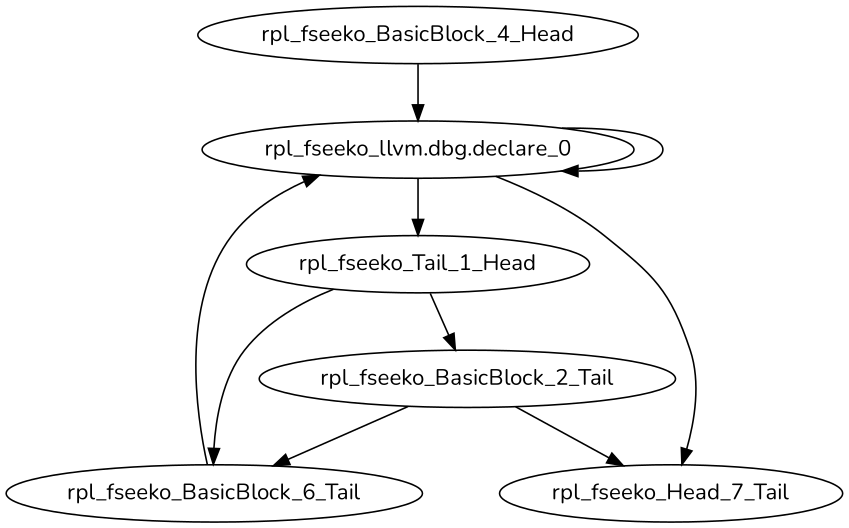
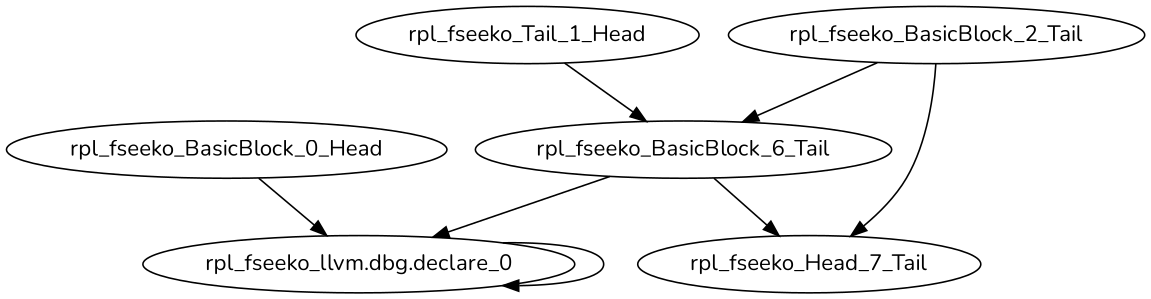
node "rpl_fseeko_BasicBlock_4_Head": label "rpl_fseeko_BasicBlock_4_Head" -> "rpl_fseeko_BasicBlock_0_Head"
edge "rpl_fseeko_llvm.dbg.declare_0" -> "rpl_fseeko_Tail_1_Head": removed
edge "rpl_fseeko_llvm.dbg.declare_0" -> "rpl_fseeko_Head_7_Tail": now "rpl_fseeko_BasicBlock_6_Tail" -> "rpl_fseeko_Head_7_Tail"
edge "rpl_fseeko_Tail_1_Head" -> "rpl_fseeko_BasicBlock_2_Tail": removed
